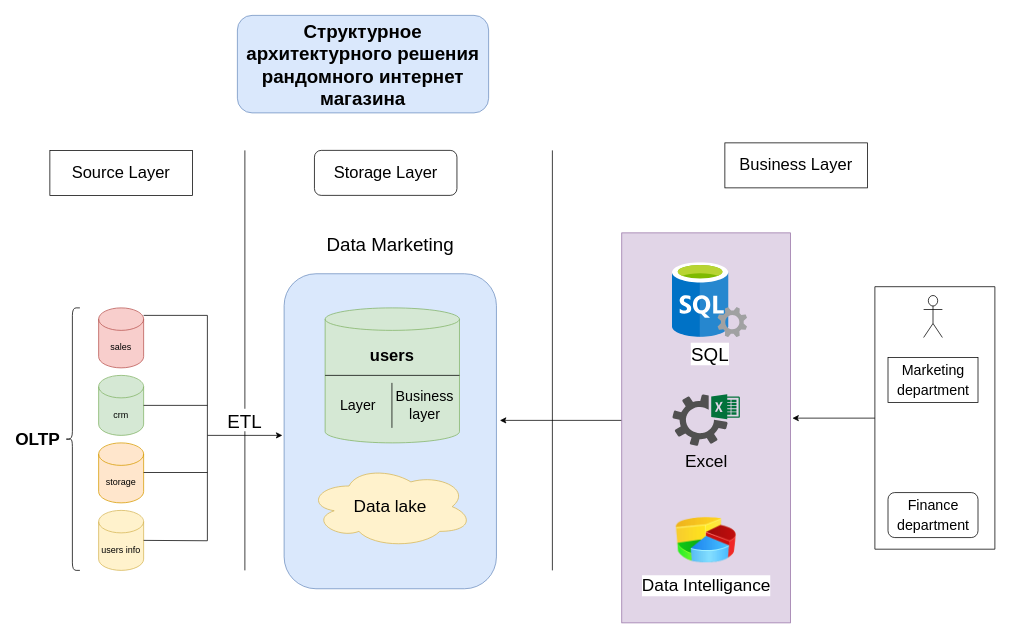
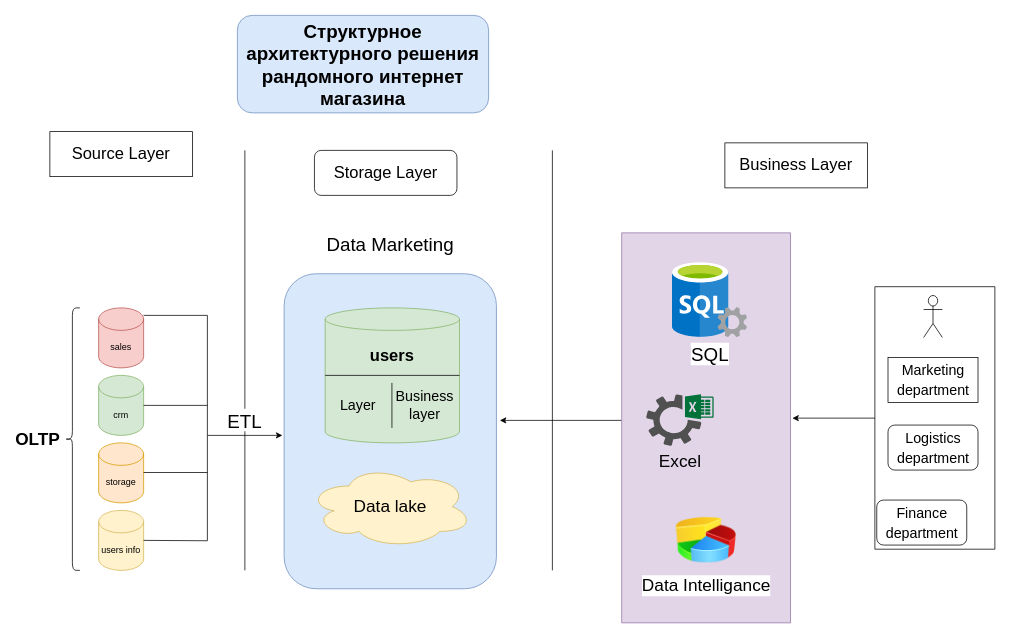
node "Source Layer": moved (121, 173) -> (121, 154)
node "Excel": moved (706, 420) -> (680, 420)
node "Logistics department": added
node "Finance department": moved (933, 515) -> (922, 523)
